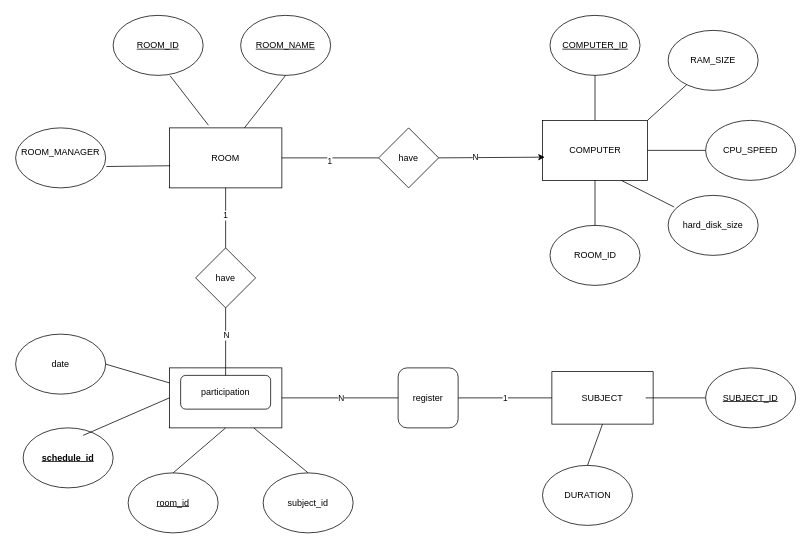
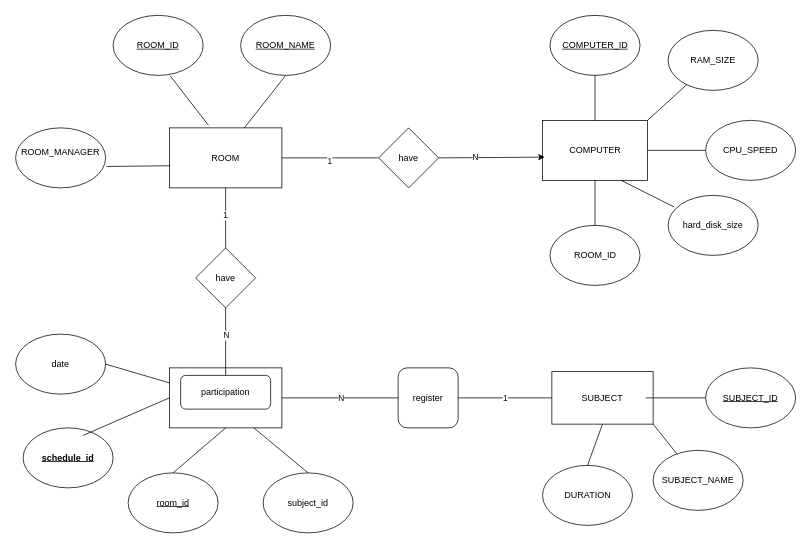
edge "SUBJECT" -- "SUBJECT_NAME": added
node "SUBJECT_NAME": added
